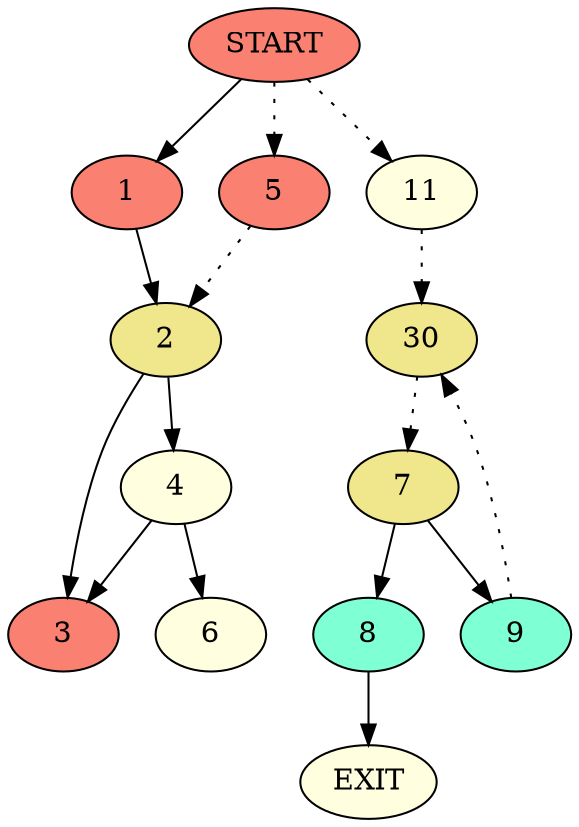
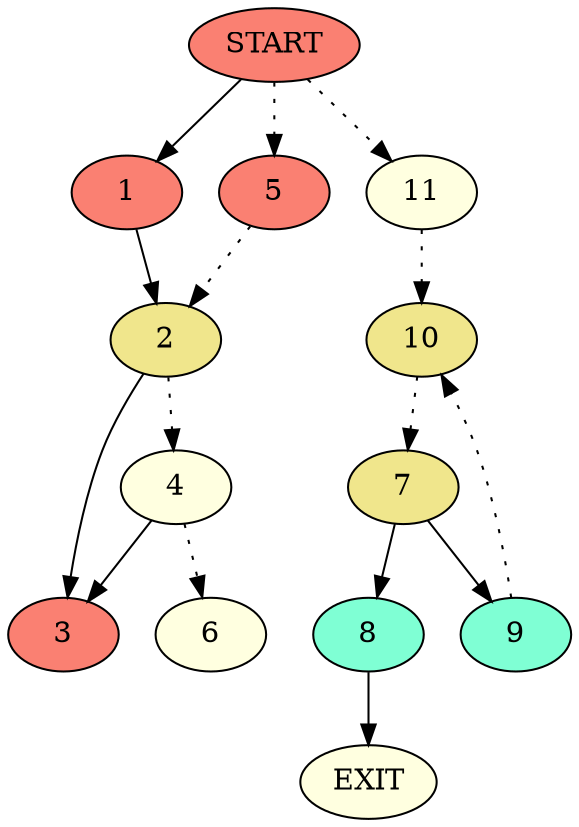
node "30": label "30" -> "10"
edge "2" -> "4": style solid -> dotted
edge "4" -> "6": style solid -> dotted
